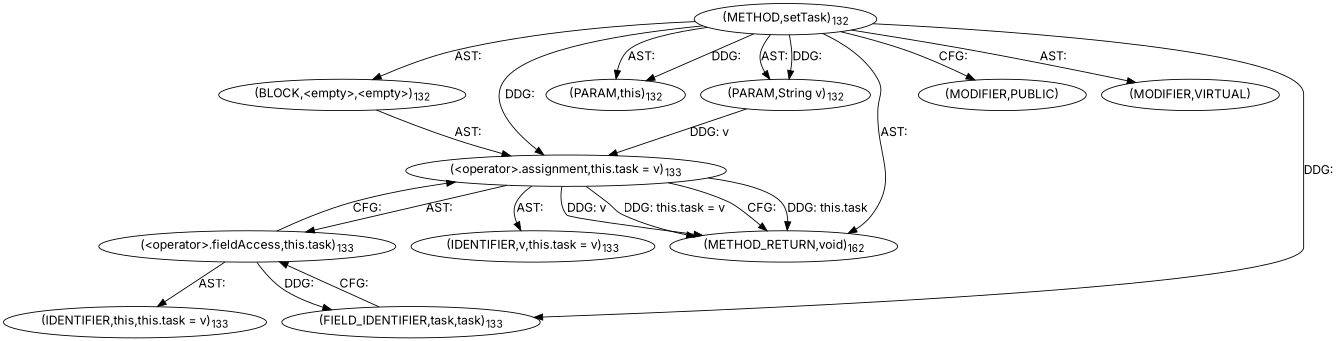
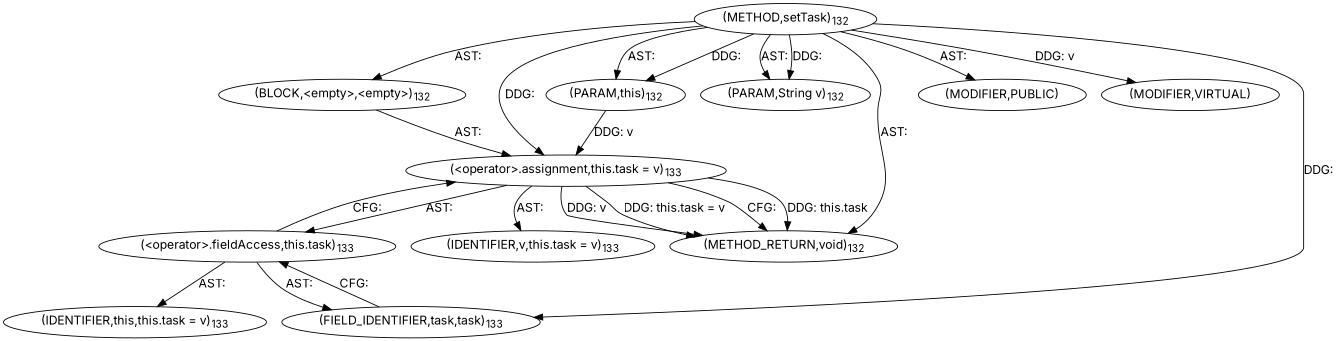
edge "(METHOD,setTask)" -> "(MODIFIER,PUBLIC)": label "CFG: " -> "AST: "
edge "(METHOD,setTask)" -> "(MODIFIER,VIRTUAL)": label "AST: " -> "DDG: v"
edge "(PARAM,String v)" -> "(<operator>.assignment,this.task = v)": now "(PARAM,this)" -> "(<operator>.assignment,this.task = v)"
node "(METHOD_RETURN,void)": text "162" -> "132"
edge "(<operator>.fieldAccess,this.task)" -> "(FIELD_IDENTIFIER,task,task)": label "DDG: " -> "AST: "
